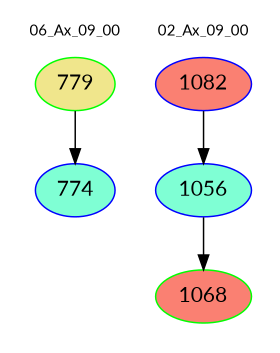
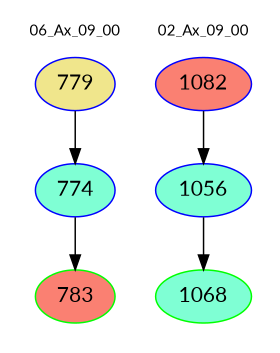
node "779": color green -> blue
node "783": added
node "1068": fillcolor salmon -> aquamarine
